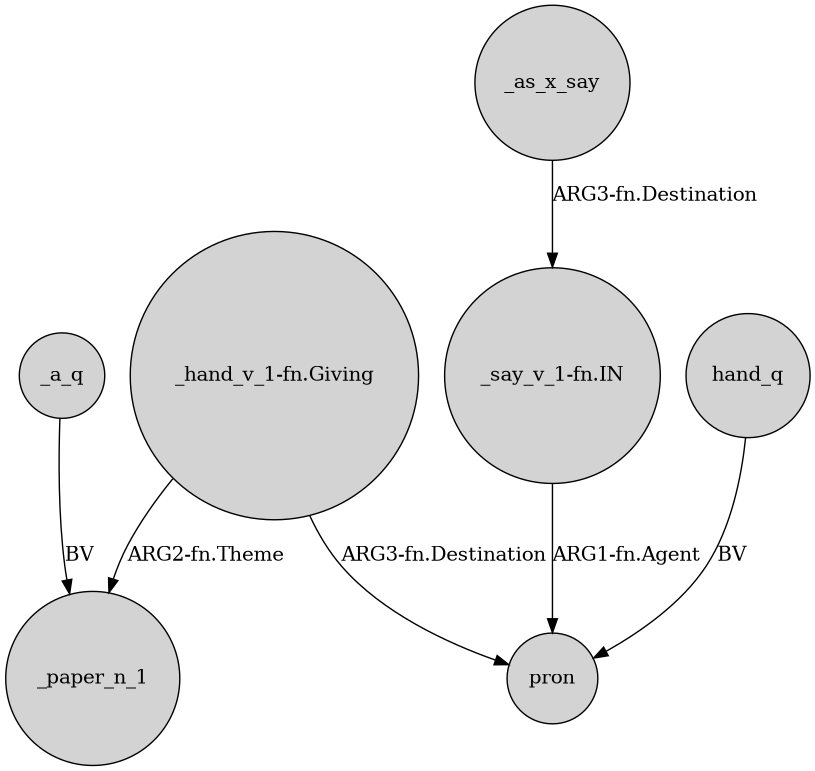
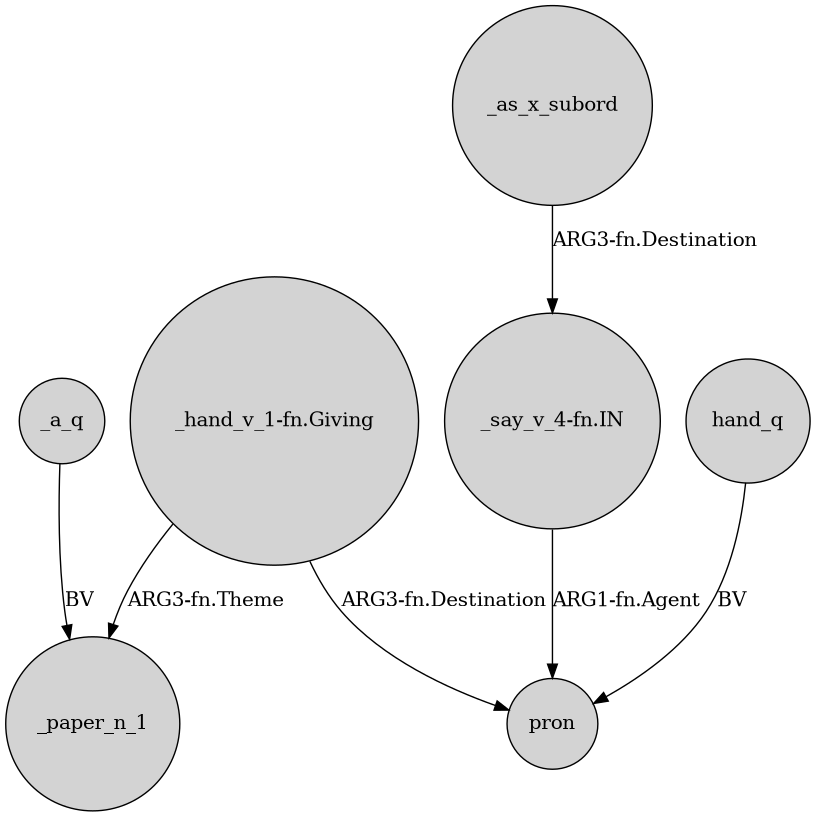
node "_as_x_say": label "_as_x_say" -> "_as_x_subord"
node "_say_v_1-fn.IN": label "_say_v_1-fn.IN" -> "_say_v_4-fn.IN"
edge "_hand_v_1-fn.Giving" -> "_paper_n_1": label "ARG2-fn.Theme" -> "ARG3-fn.Theme"
